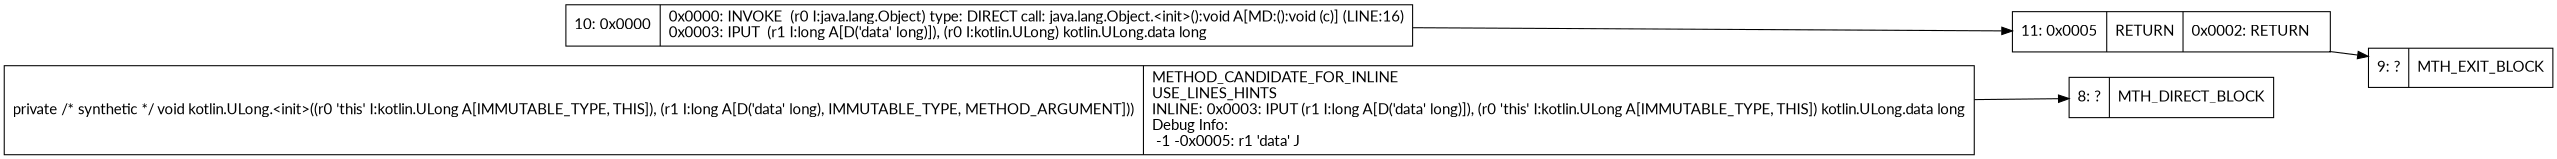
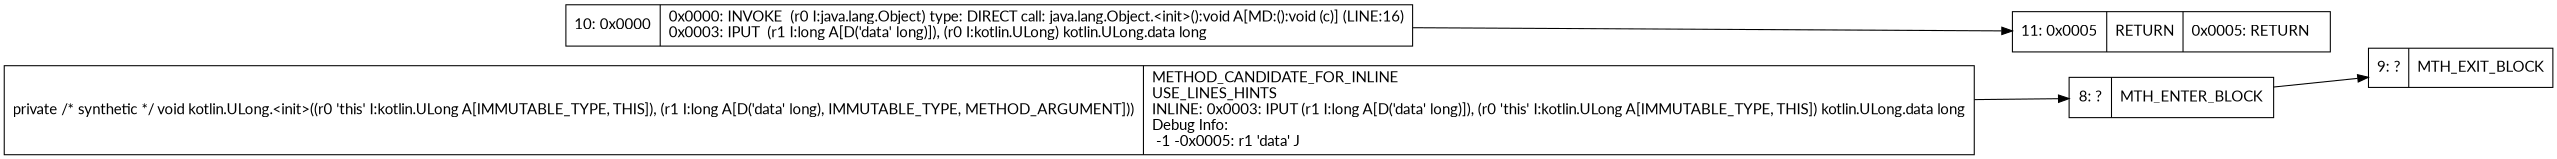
node "11: 0x0005": text "0x0002: RETURN" -> "0x0005: RETURN"
edge "11: 0x0005" -> "9: ?": now "8: ?" -> "9: ?"
node "8: ?": text "MTH_DIRECT_BLOCK" -> "MTH_ENTER_BLOCK"
